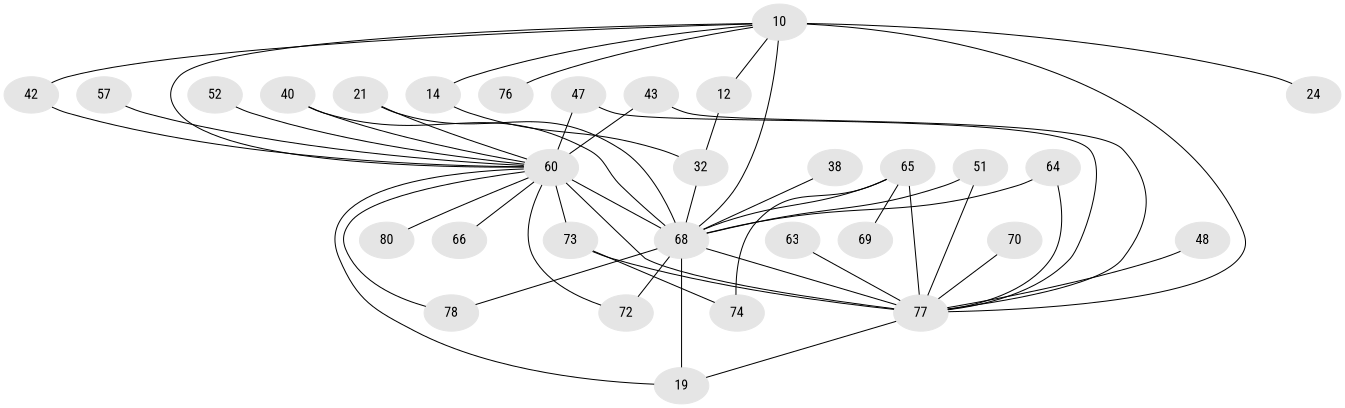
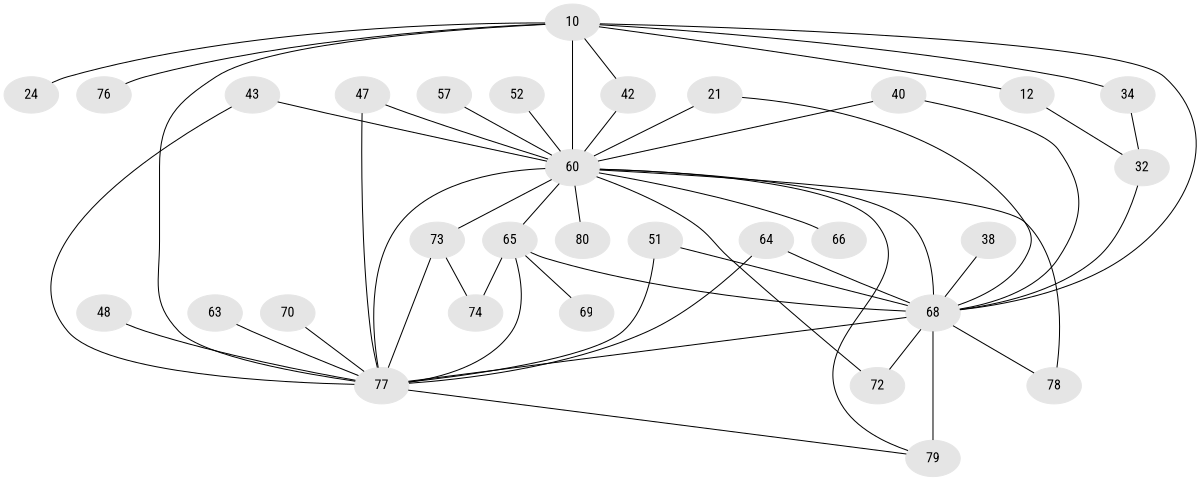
node "14": label "14" -> "34"
edge "60" -- "65": added
node "19": label "19" -> "79"
